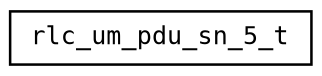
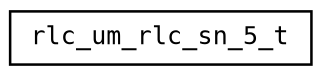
node "rlc_um_pdu_sn_5_t": label "rlc_um_pdu_sn_5_t" -> "rlc_um_rlc_sn_5_t"
